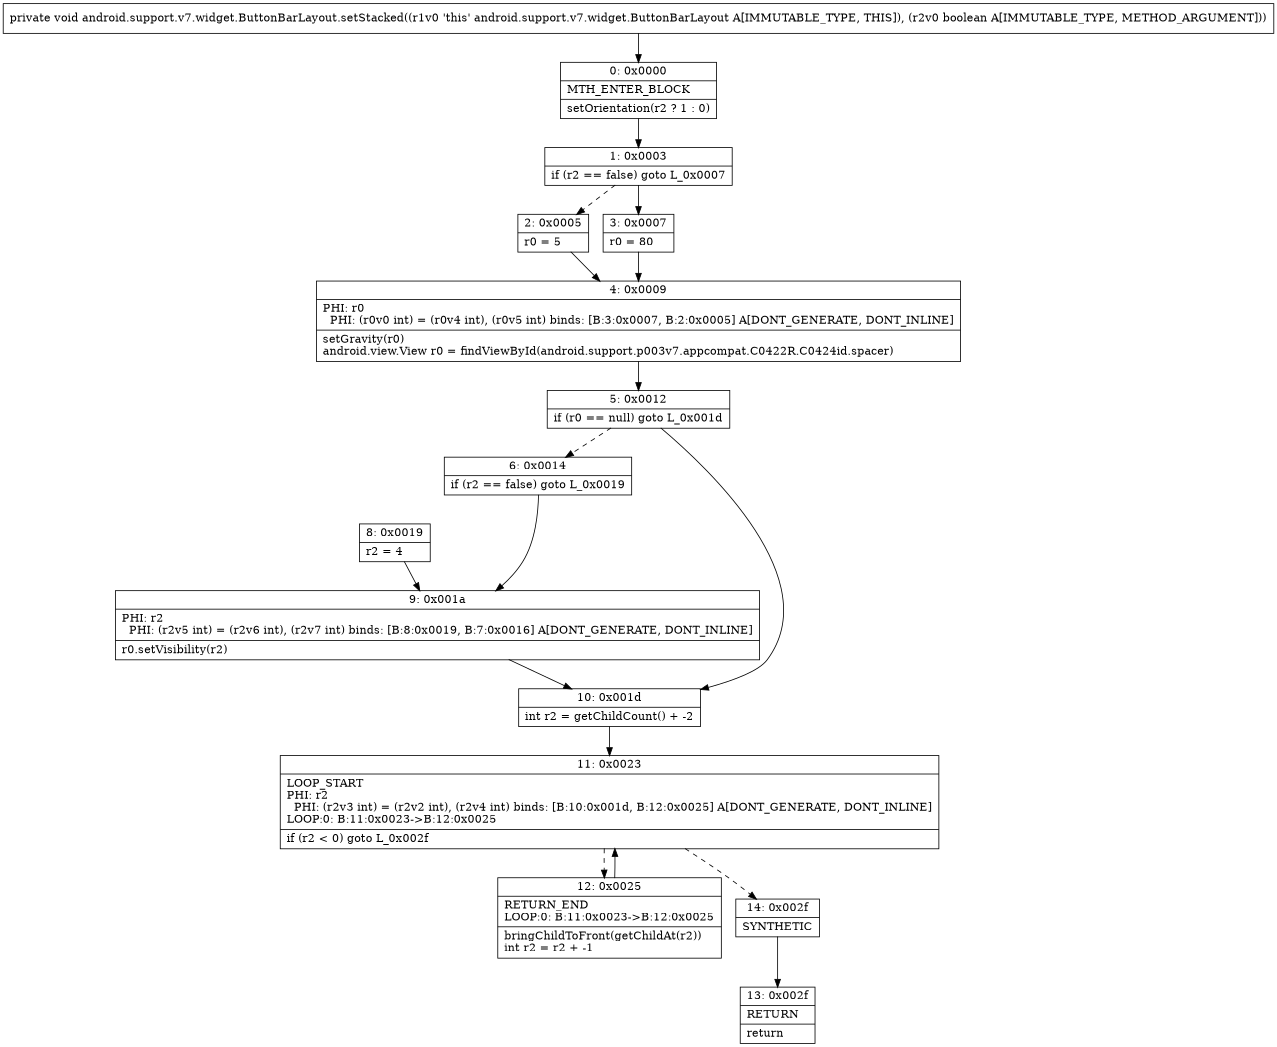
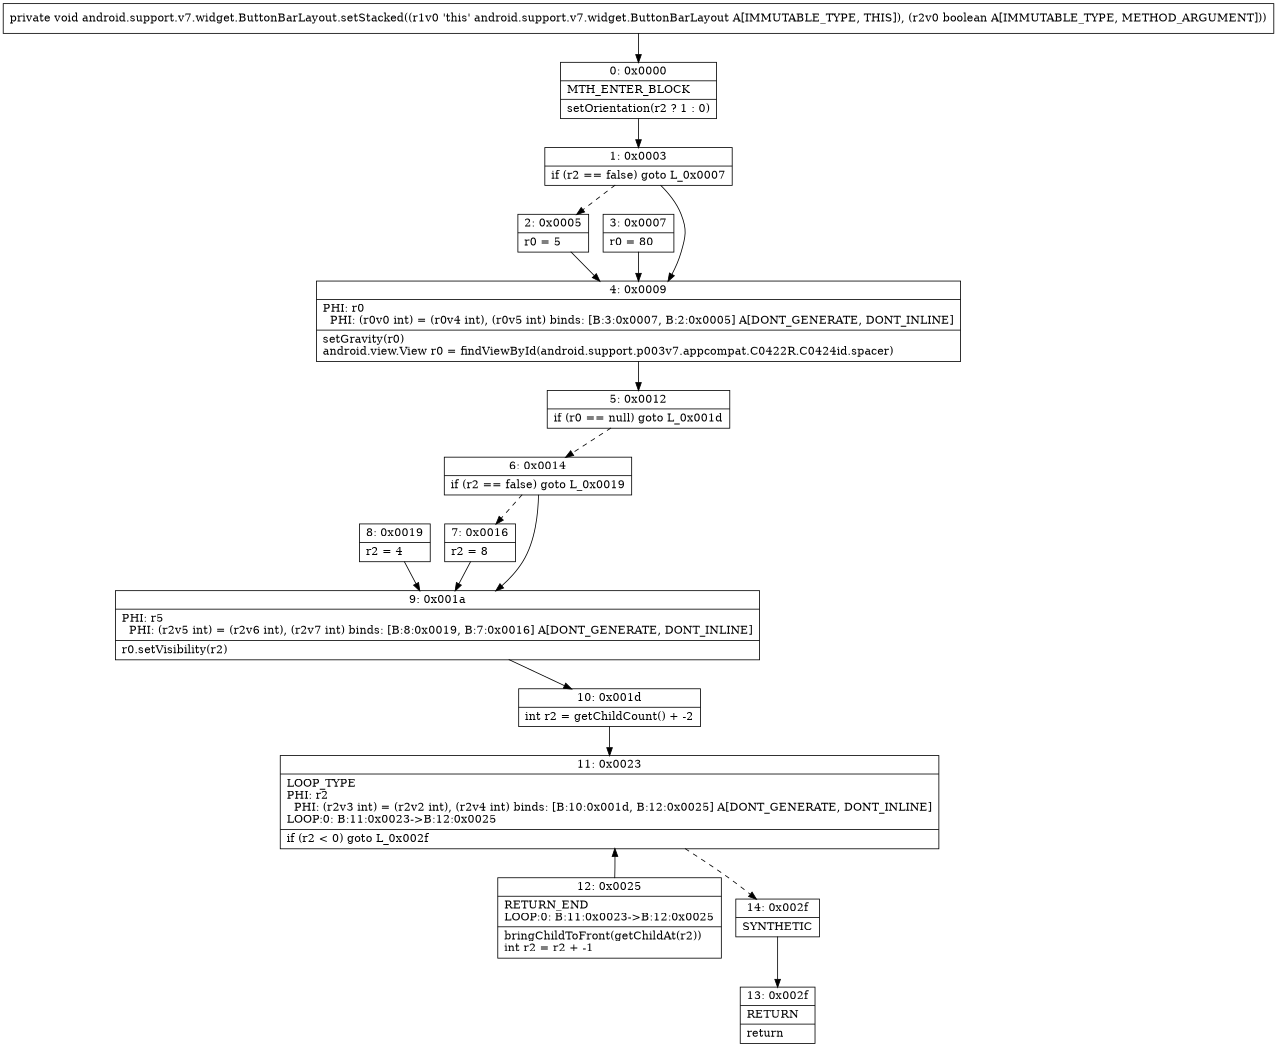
edge "1: 0x0003" -> "3: 0x0007": now "1: 0x0003" -> "4: 0x0009"
node "7: 0x0016": added
edge "5: 0x0012" -> "10: 0x001d": removed
node "9: 0x001a": text "PHI: r2" -> "PHI: r5"
node "11: 0x0023": text "LOOP_START" -> "LOOP_TYPE"
edge "11: 0x0023" -> "12: 0x0025": removed
